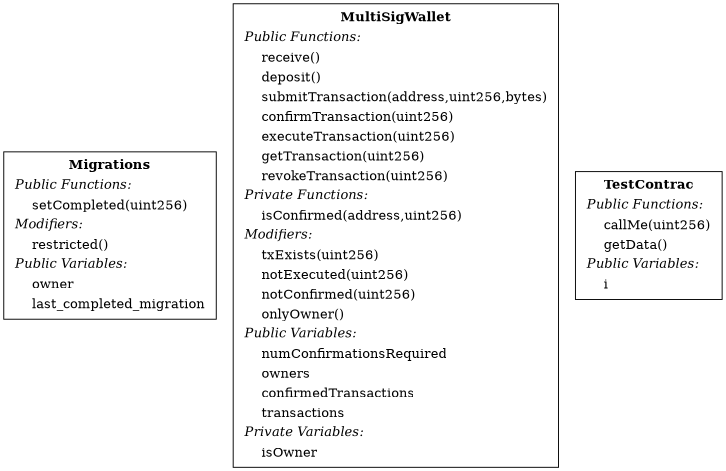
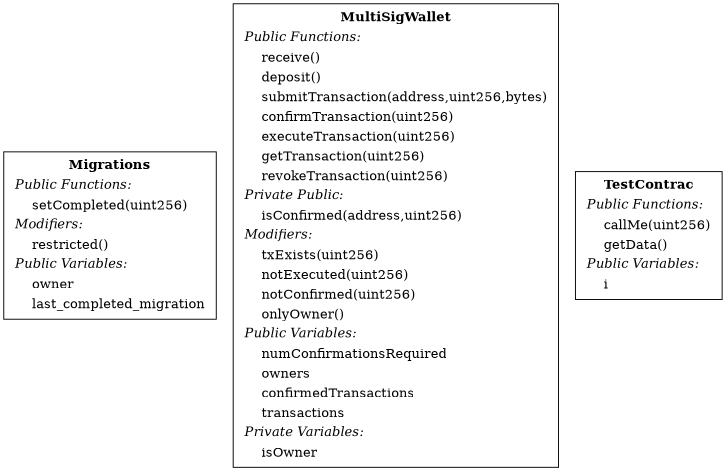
node "MultiSigWallet": text "Private Functions:" -> "Private Public:"
